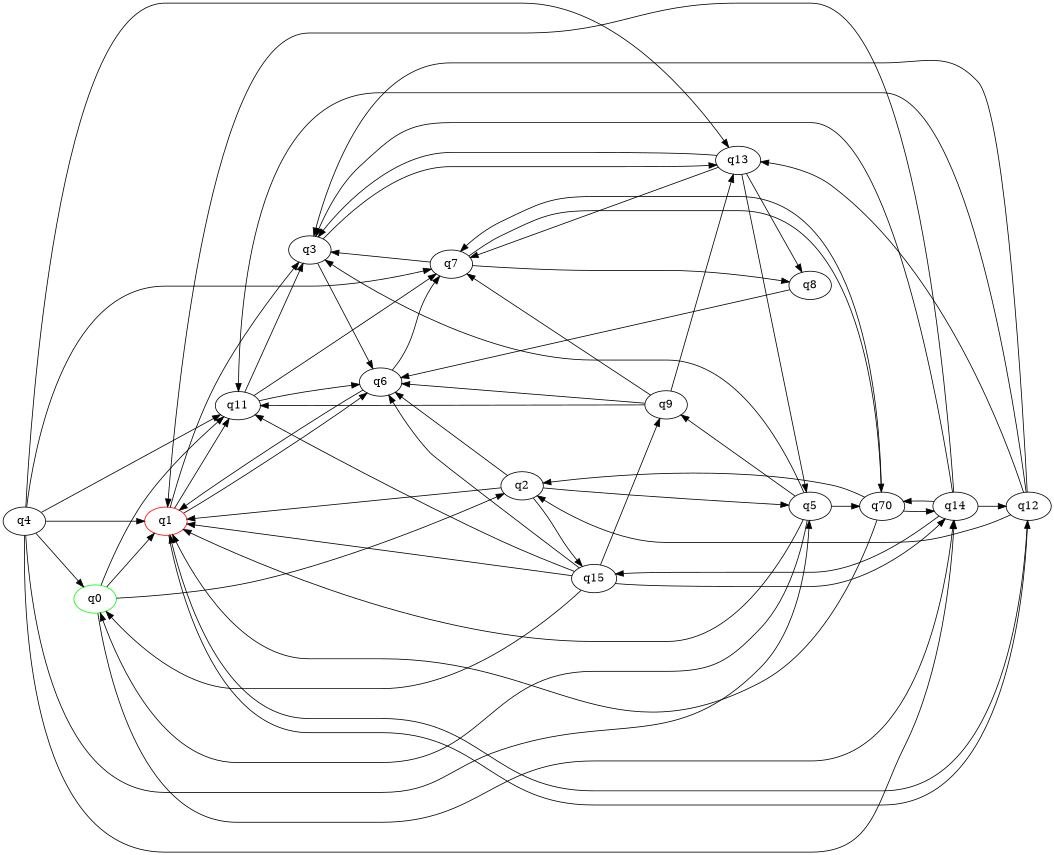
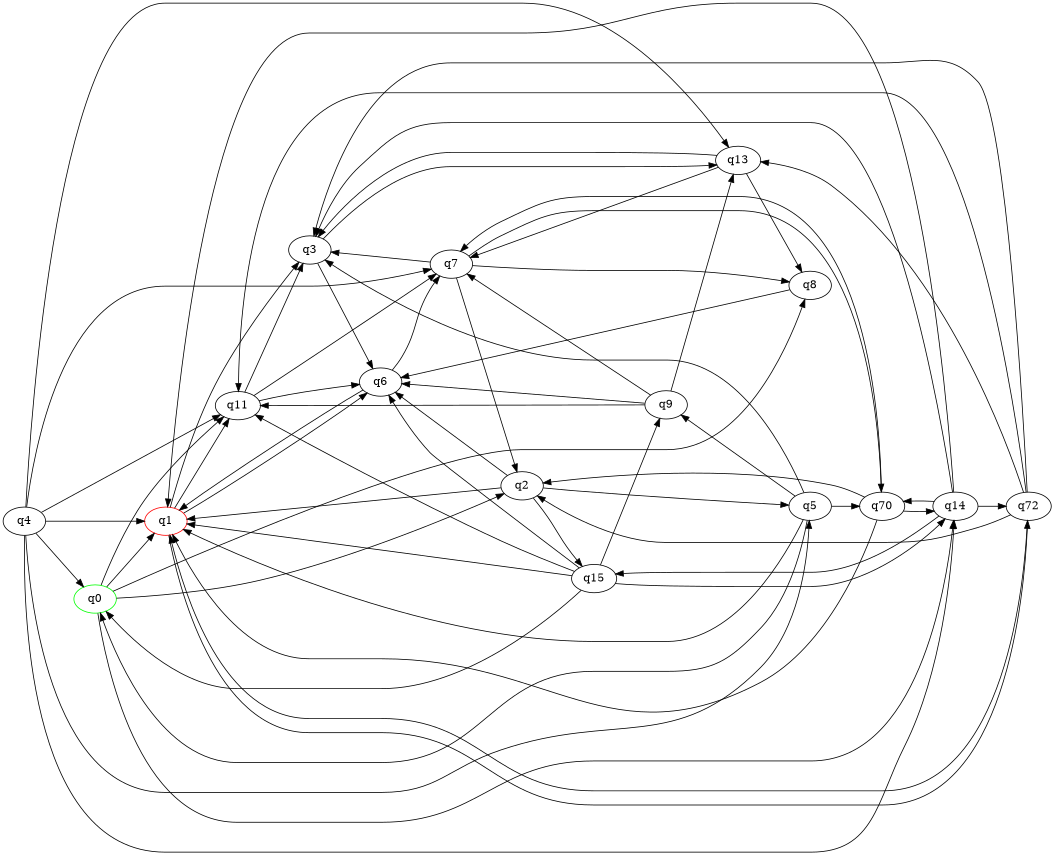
edge "q13" -> "q5": removed
edge "q7" -> "q2": added
edge "q0" -> "q8": added
node "q12": label "q12" -> "q72"
